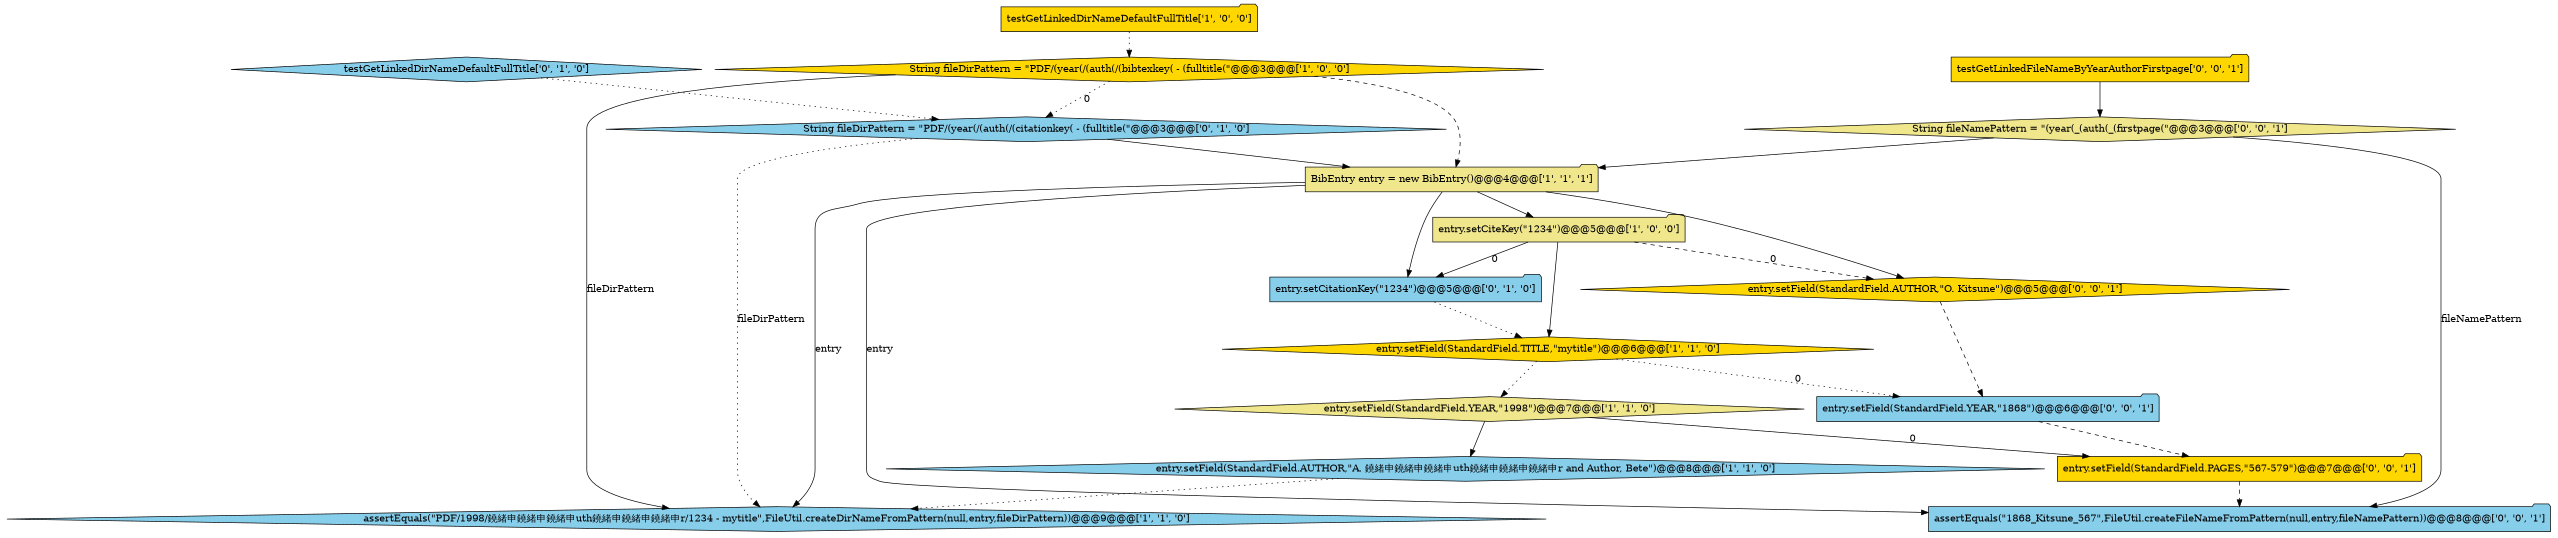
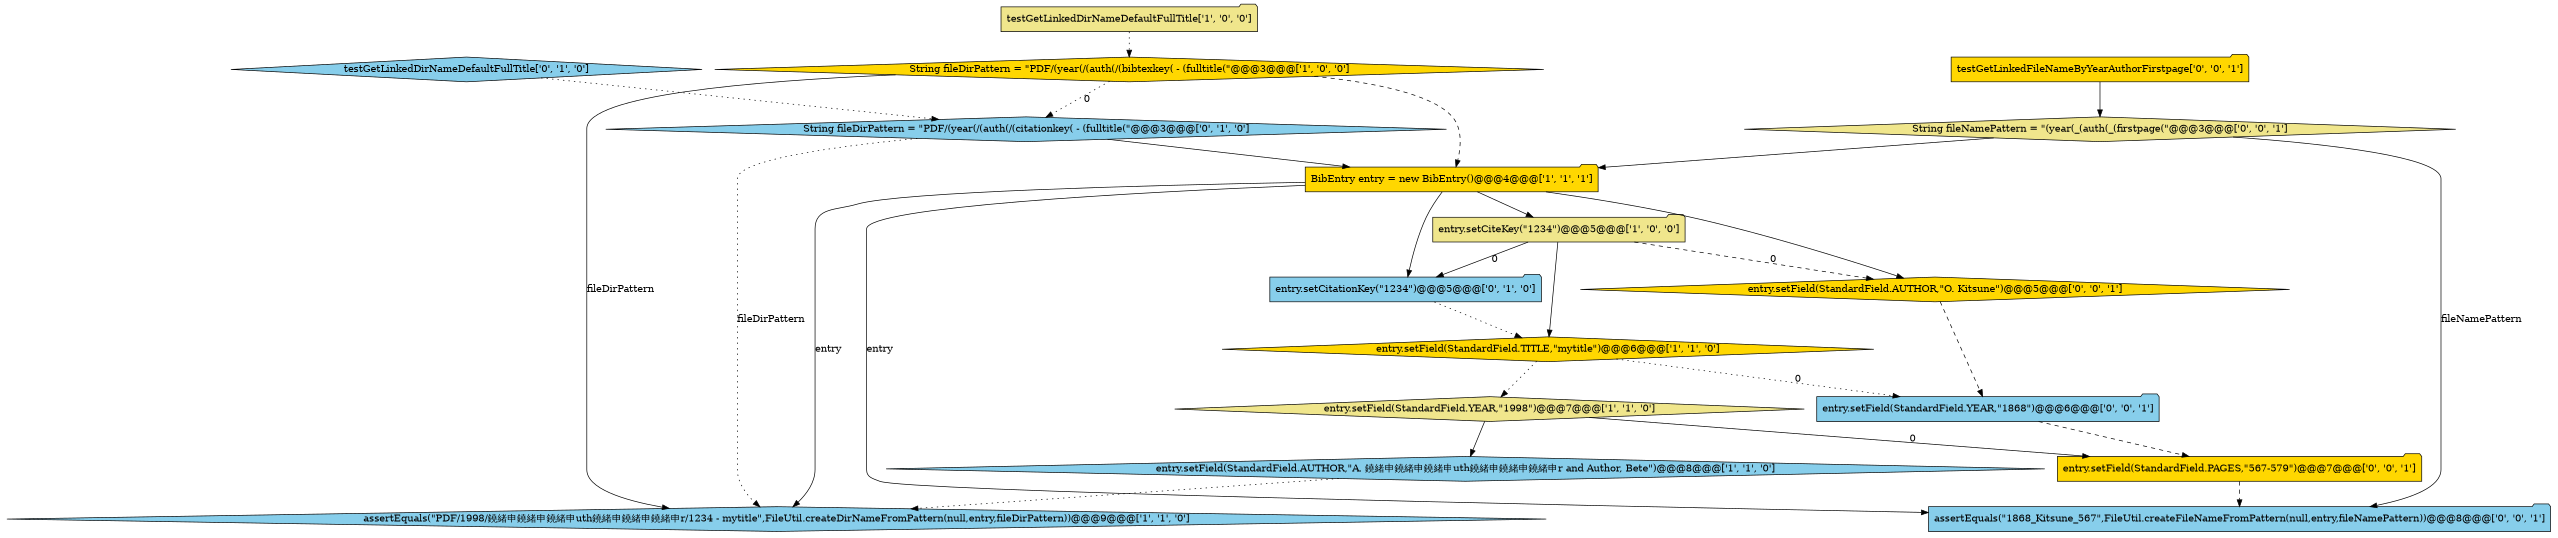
node "testGetLinkedDirNameDefaultFullTitle['1', '0', '0']": fillcolor gold -> khaki
node "BibEntry entry = new BibEntry()@@@4@@@['1', '1', '1']": fillcolor khaki -> gold
